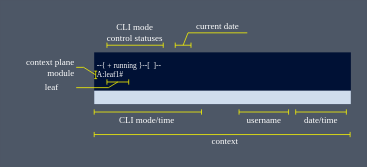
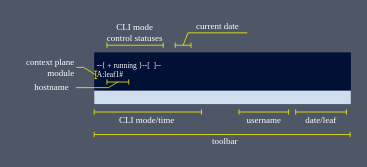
node "leaf": label "leaf" -> "hostname"
node "date/time": label "date/time" -> "date/leaf"
node "context": label "context" -> "toolbar"
